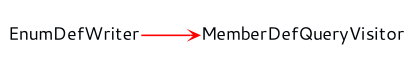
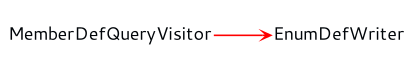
edge "EnumDefWriter" -> "MemberDefQueryVisitor": reversed
